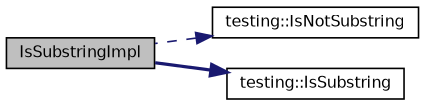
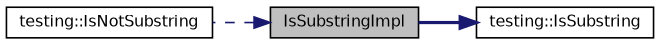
edge "IsSubstringImpl" -> "testing::IsNotSubstring": reversed
